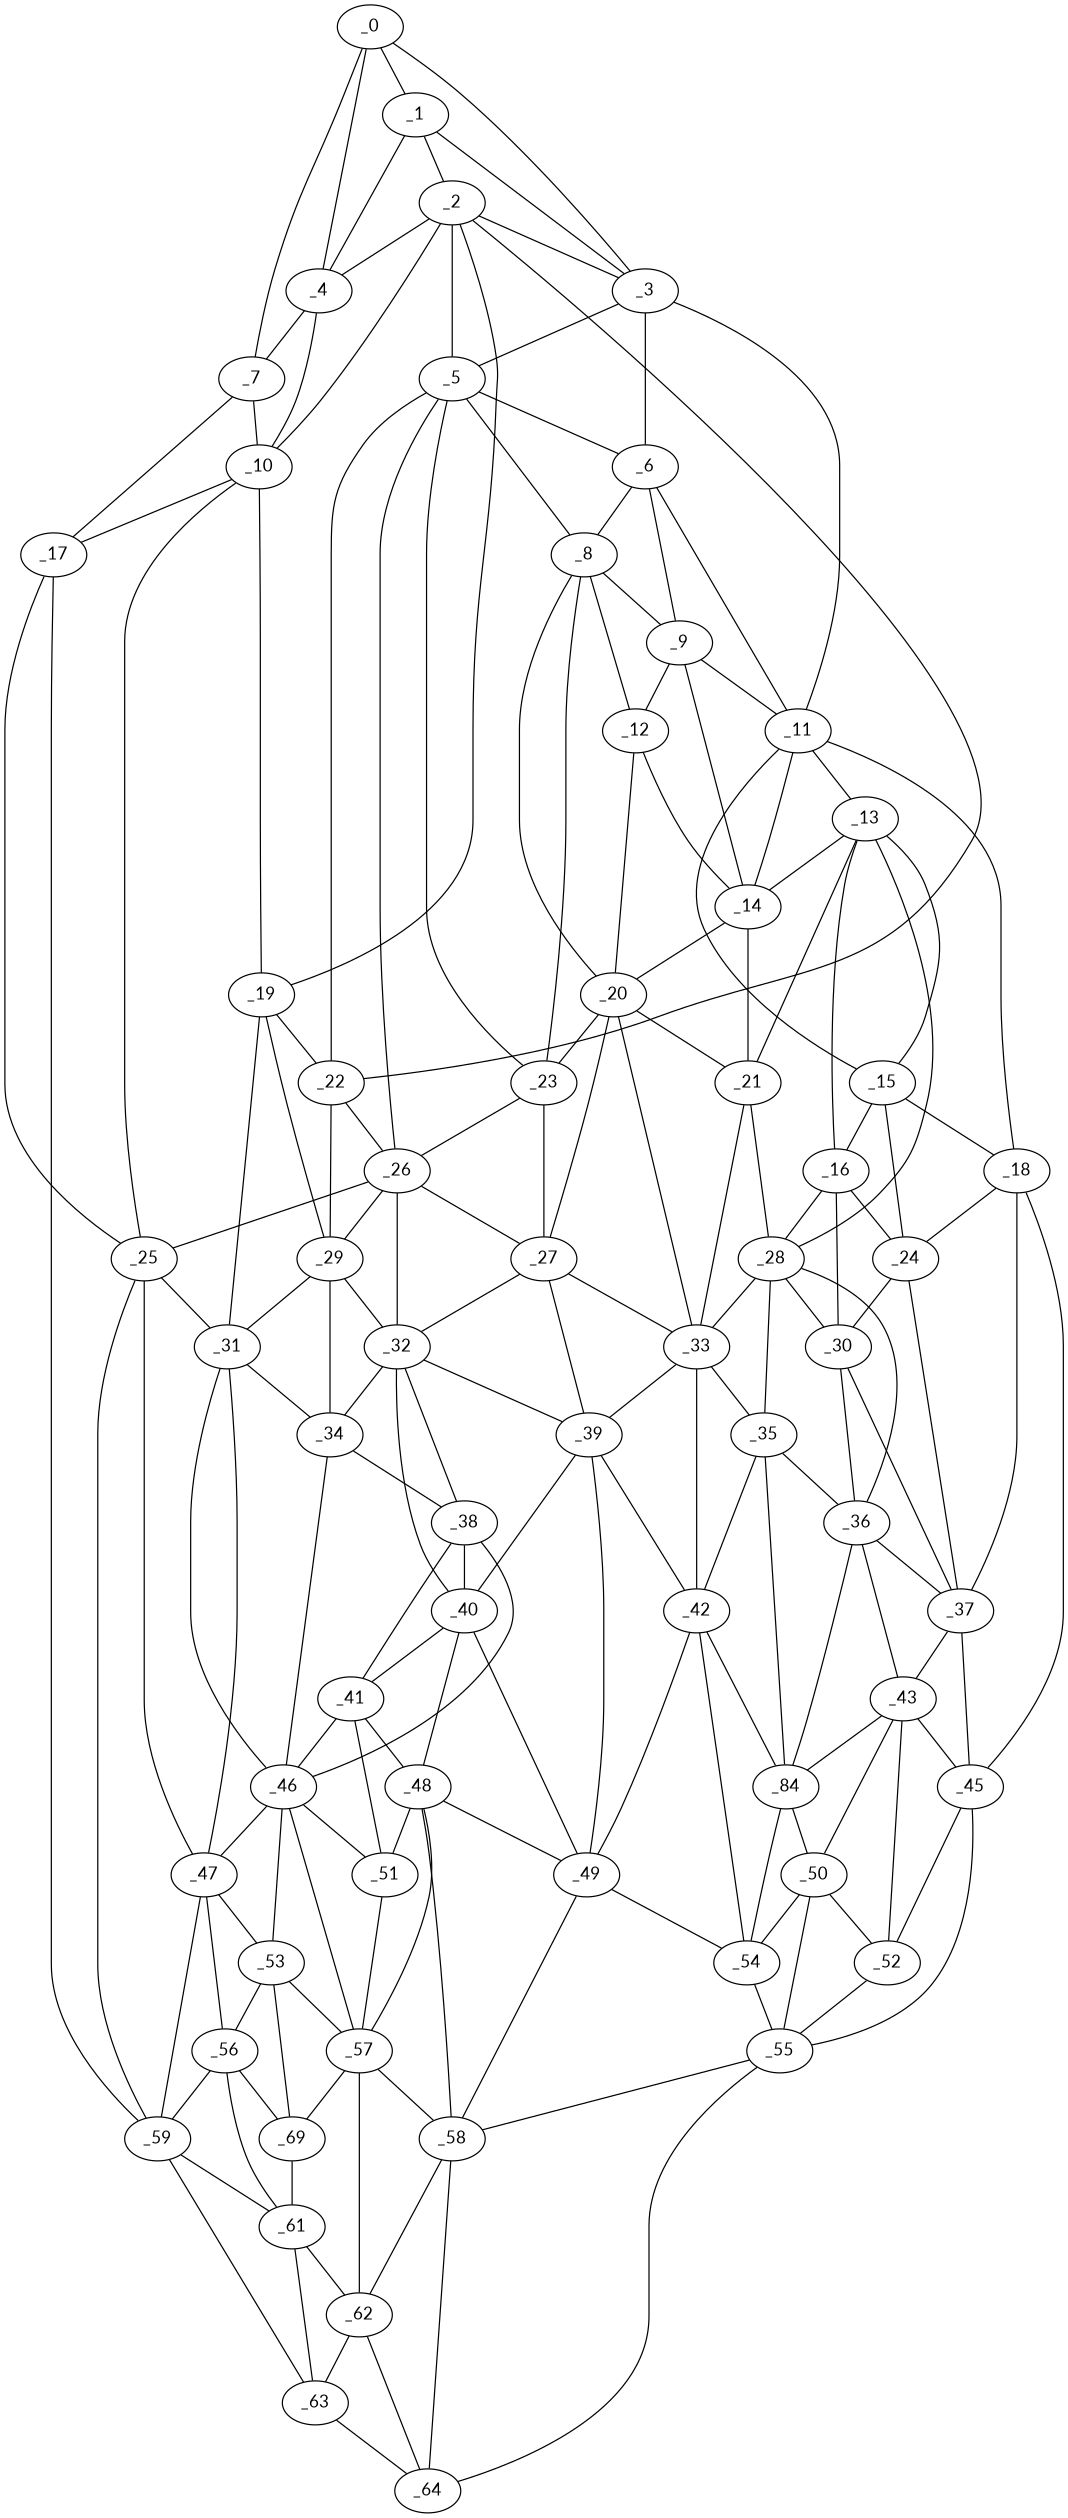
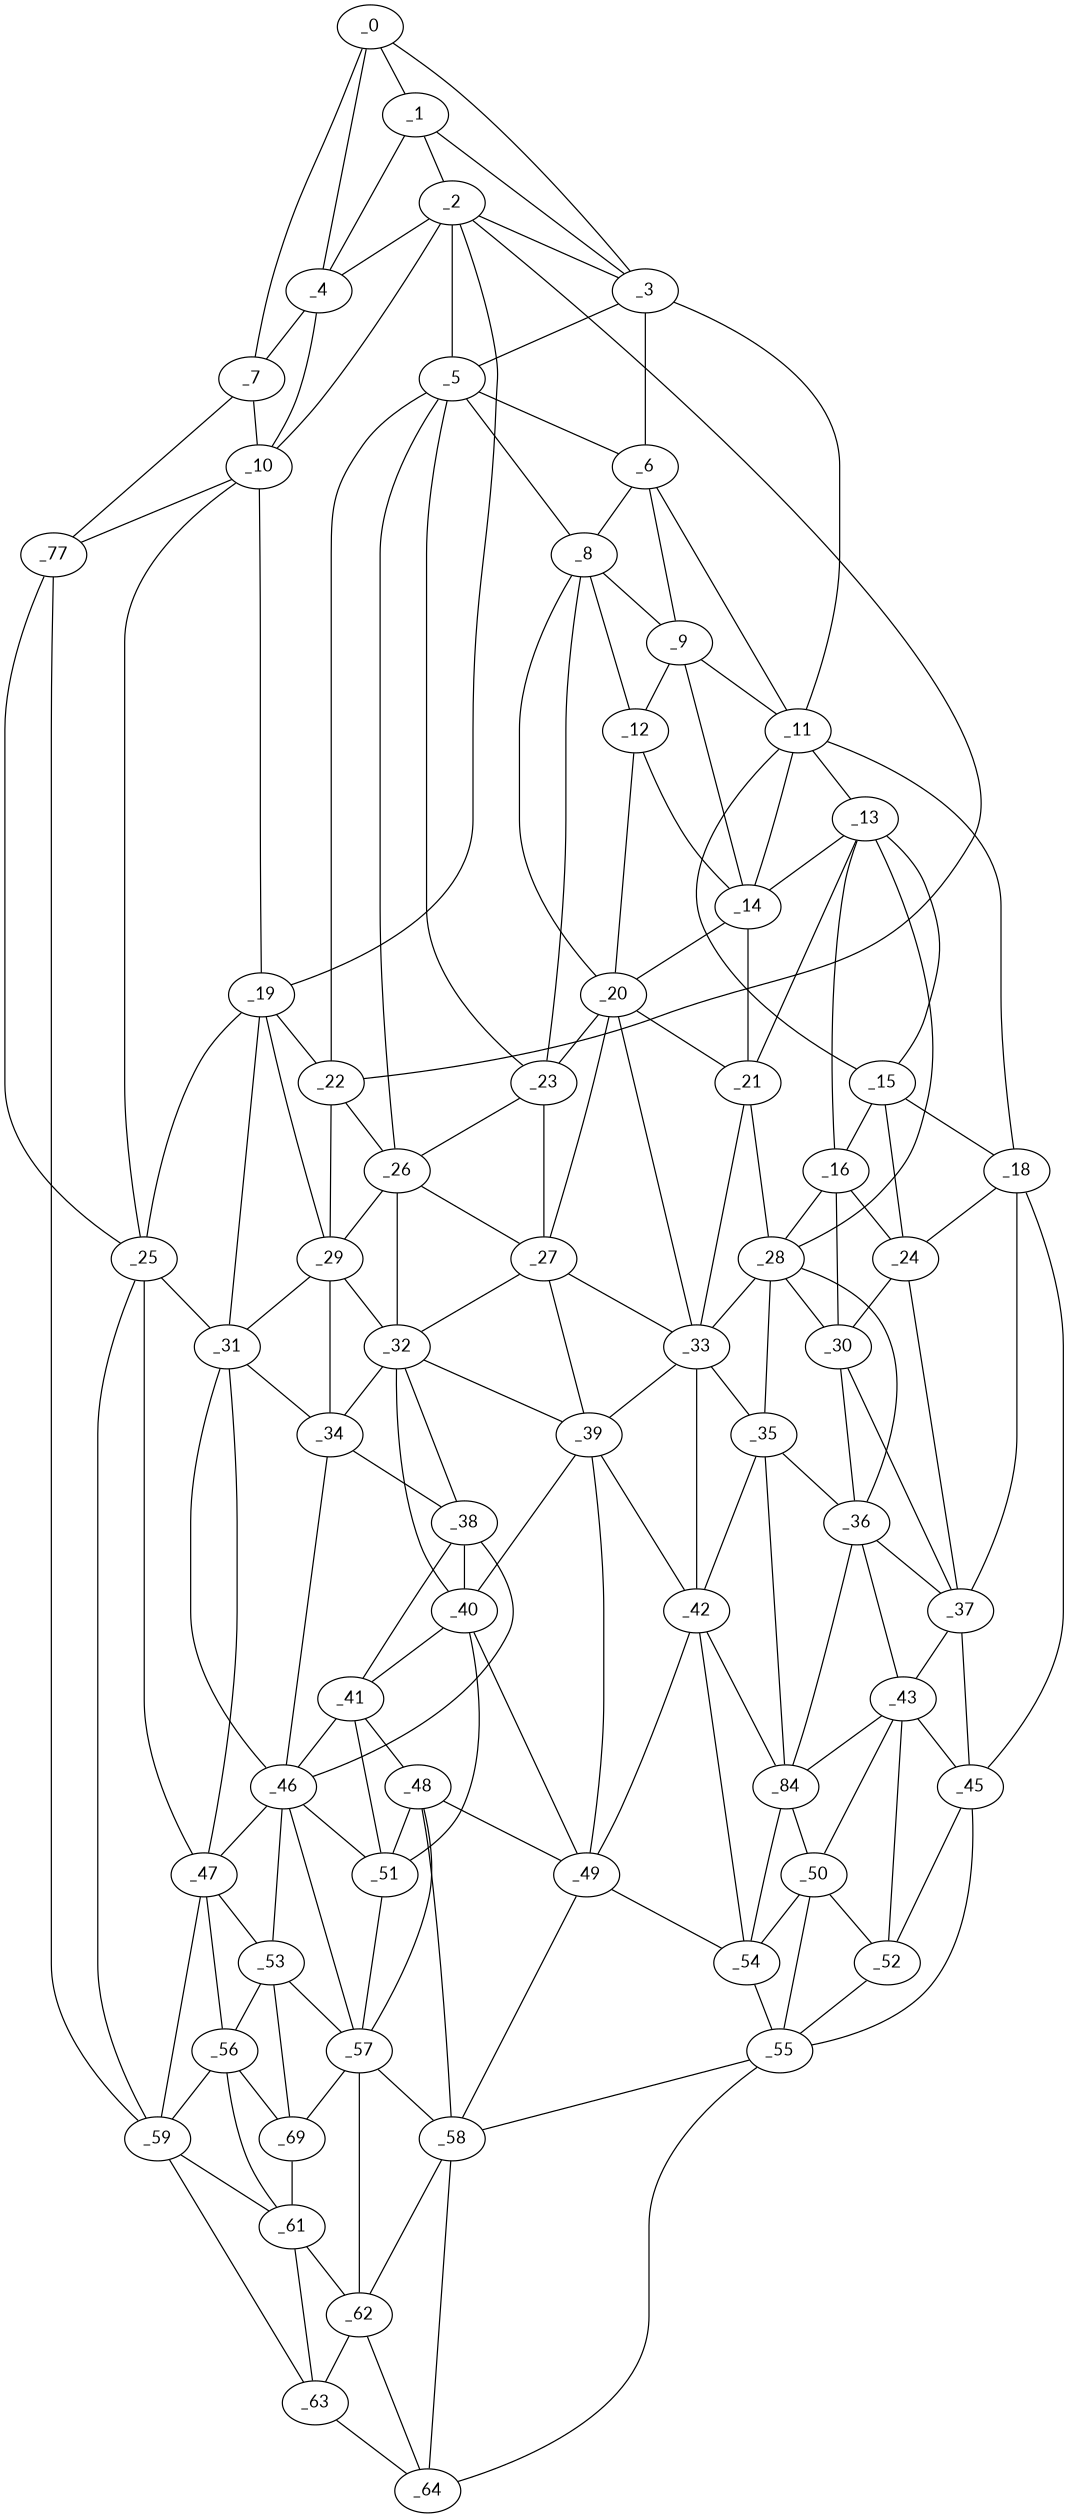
node "_17": label "_17" -> "_77"
edge "_26" -- "_25": now "_19" -- "_25"
edge "_40" -- "_48": now "_40" -- "_51"
